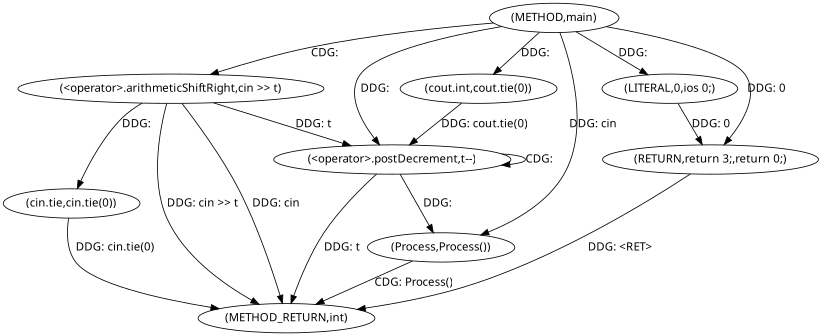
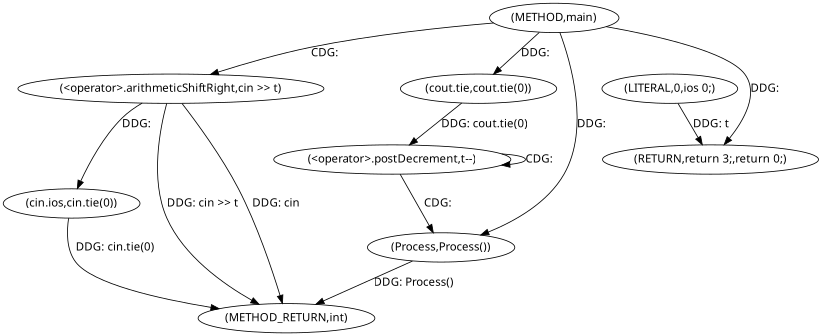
edge "(METHOD,main)" -> "(LITERAL,0,ios 0;)": removed, label "DDG:"
edge "(METHOD,main)" -> "(<operator>.postDecrement,t--)": removed, label "DDG:"
node "(cout.int,cout.tie(0))": label "(cout.int,cout.tie(0))" -> "(cout.tie,cout.tie(0))"
edge "(METHOD,main)" -> "(RETURN,return 3;,return 0;)": label "DDG: 0" -> "DDG: "
edge "(<operator>.arithmeticShiftRight,cin >> t)" -> "(<operator>.postDecrement,t--)": removed, label "DDG: t"
edge "(METHOD,main)" -> "(Process,Process())": label "DDG: cin" -> "DDG: "
edge "(LITERAL,0,ios 0;)" -> "(RETURN,return 3;,return 0;)": label "DDG: 0" -> "DDG: t"
node "(cin.tie,cin.tie(0))": label "(cin.tie,cin.tie(0))" -> "(cin.ios,cin.tie(0))"
edge "(<operator>.postDecrement,t--)" -> "(Process,Process())": label "DDG: " -> "CDG: "
edge "(<operator>.postDecrement,t--)" -> "(METHOD_RETURN,int)": removed, label "DDG: t"
edge "(RETURN,return 3;,return 0;)" -> "(METHOD_RETURN,int)": removed, label "DDG: <RET>"
edge "(Process,Process())" -> "(METHOD_RETURN,int)": label "CDG: Process()" -> "DDG: Process()"
